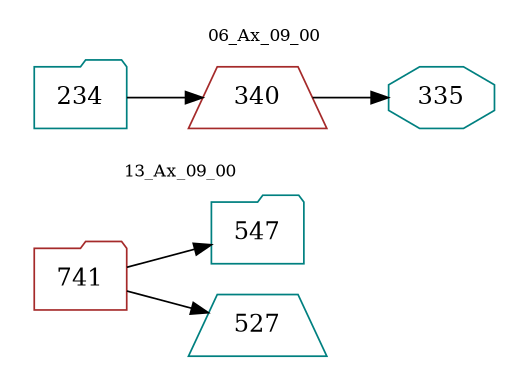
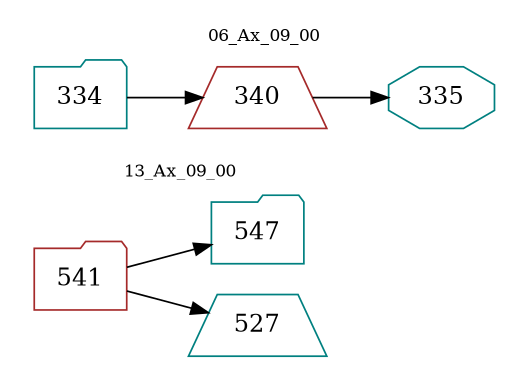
node "234": label "234" -> "334"
node "741": label "741" -> "541"
